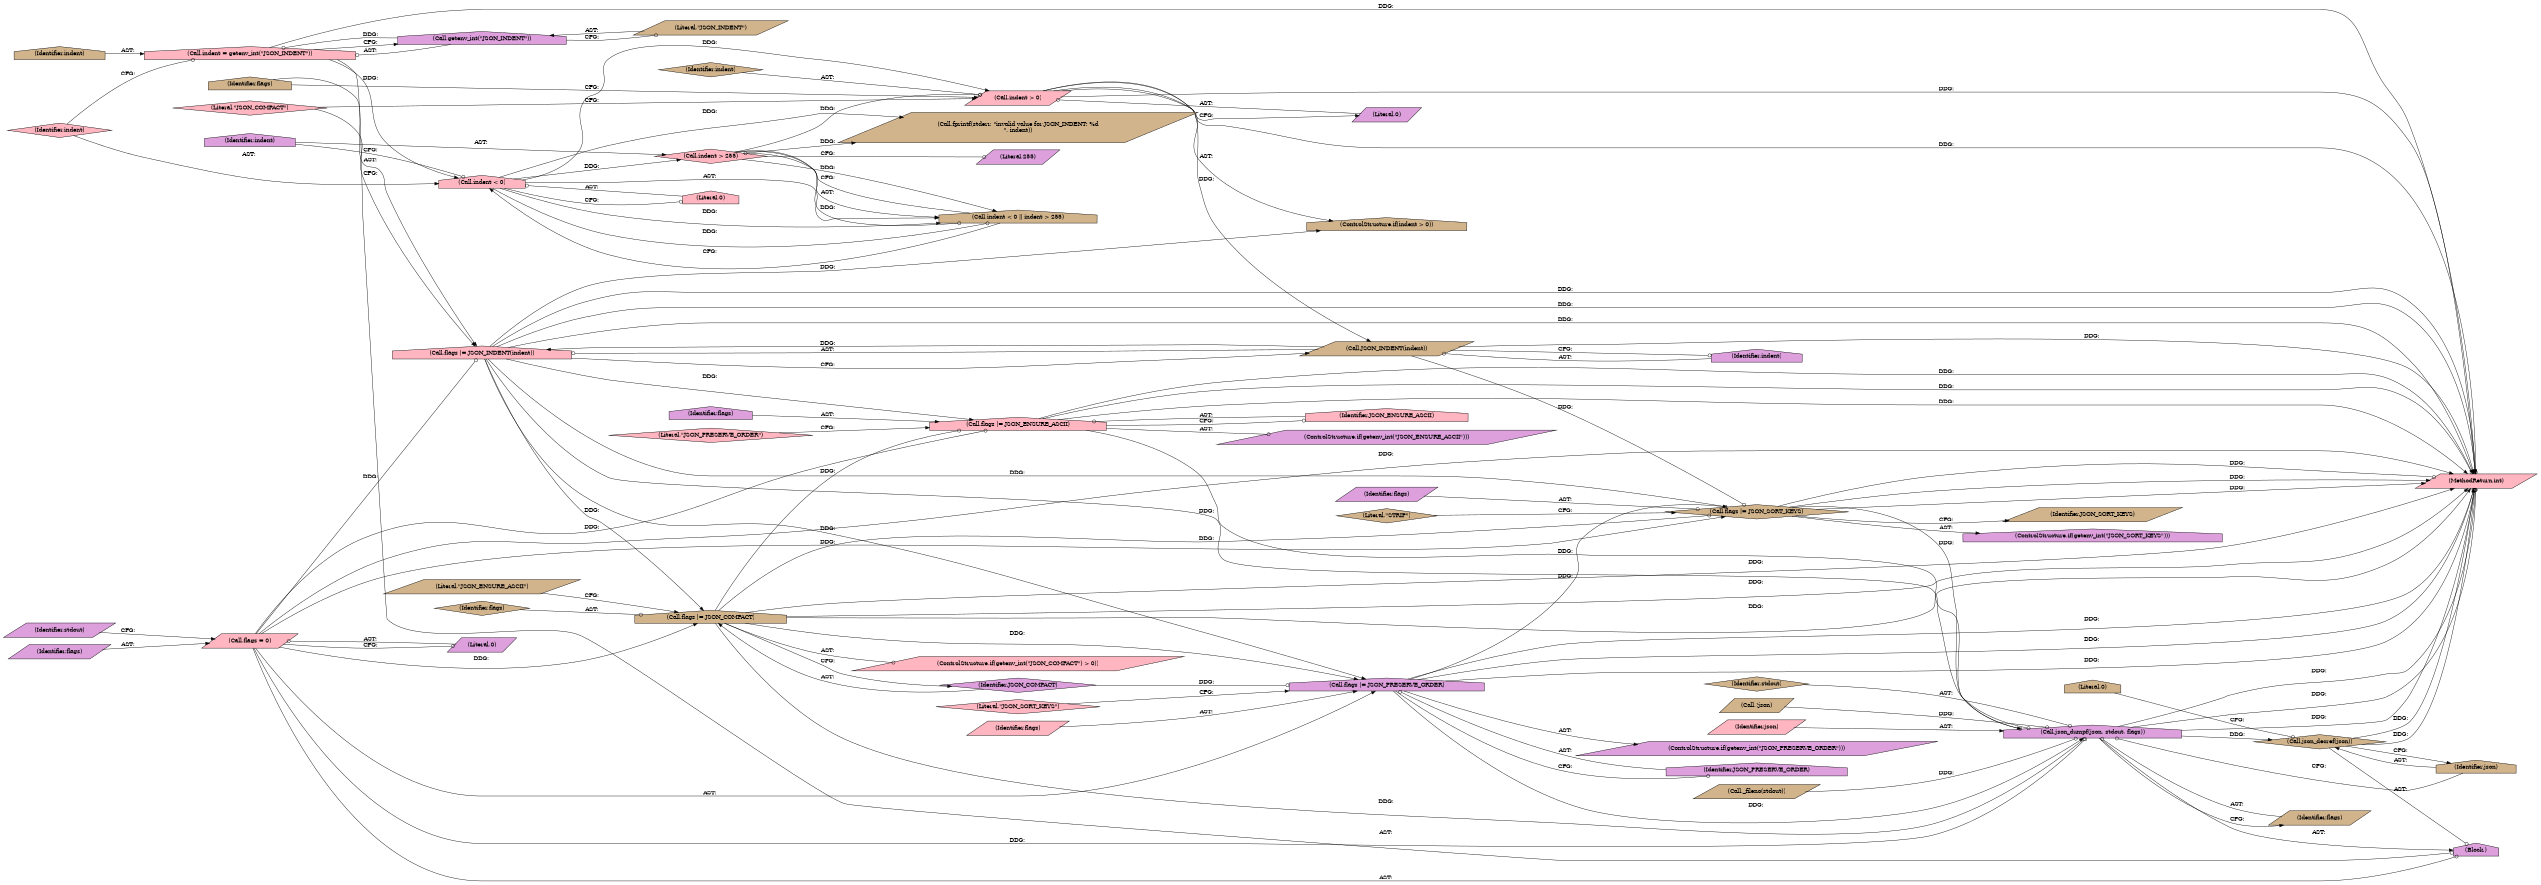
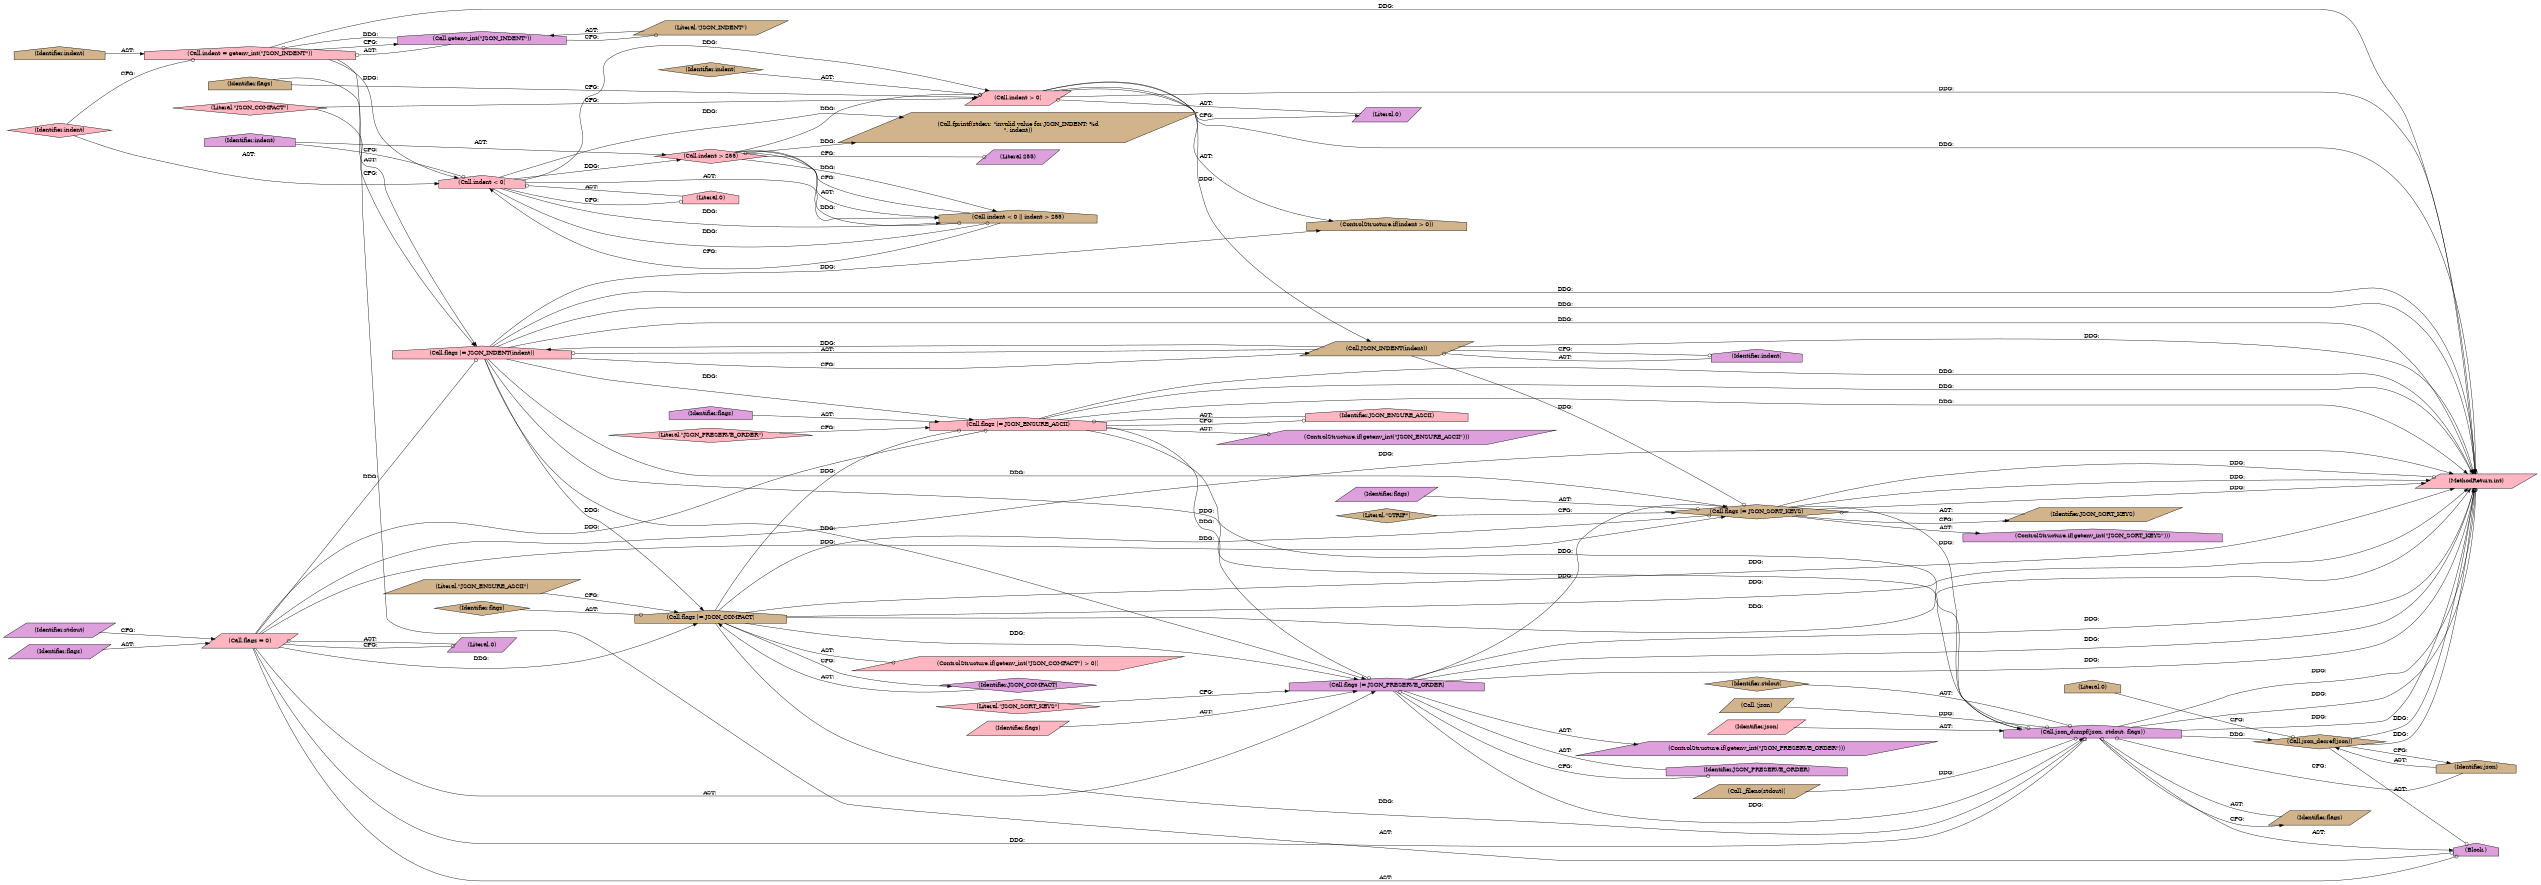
edge "(Identifier,JSON_SORT_KEYS)" -> "(Call,flags |= JSON_SORT_KEYS)": added, label "AST:"
edge "(Identifier,JSON_COMPACT)" -> "(Call,flags |= JSON_PRESERVE_ORDER)": now "(Call,flags |= JSON_ENSURE_ASCII)" -> "(Call,flags |= JSON_PRESERVE_ORDER)"
